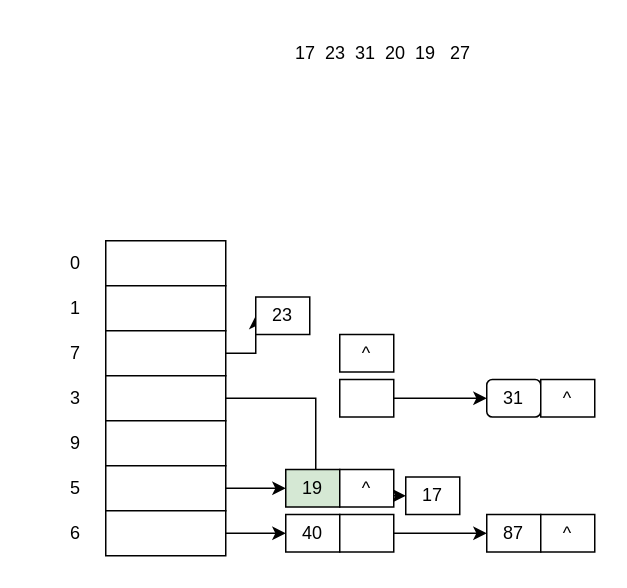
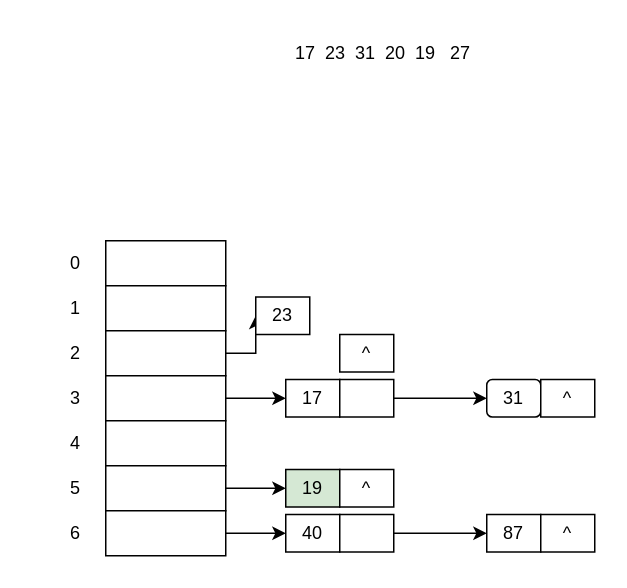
node "7": label "7" -> "2"
node "9": label "9" -> "4"
node "17": moved (433, 496) -> (313, 398)
